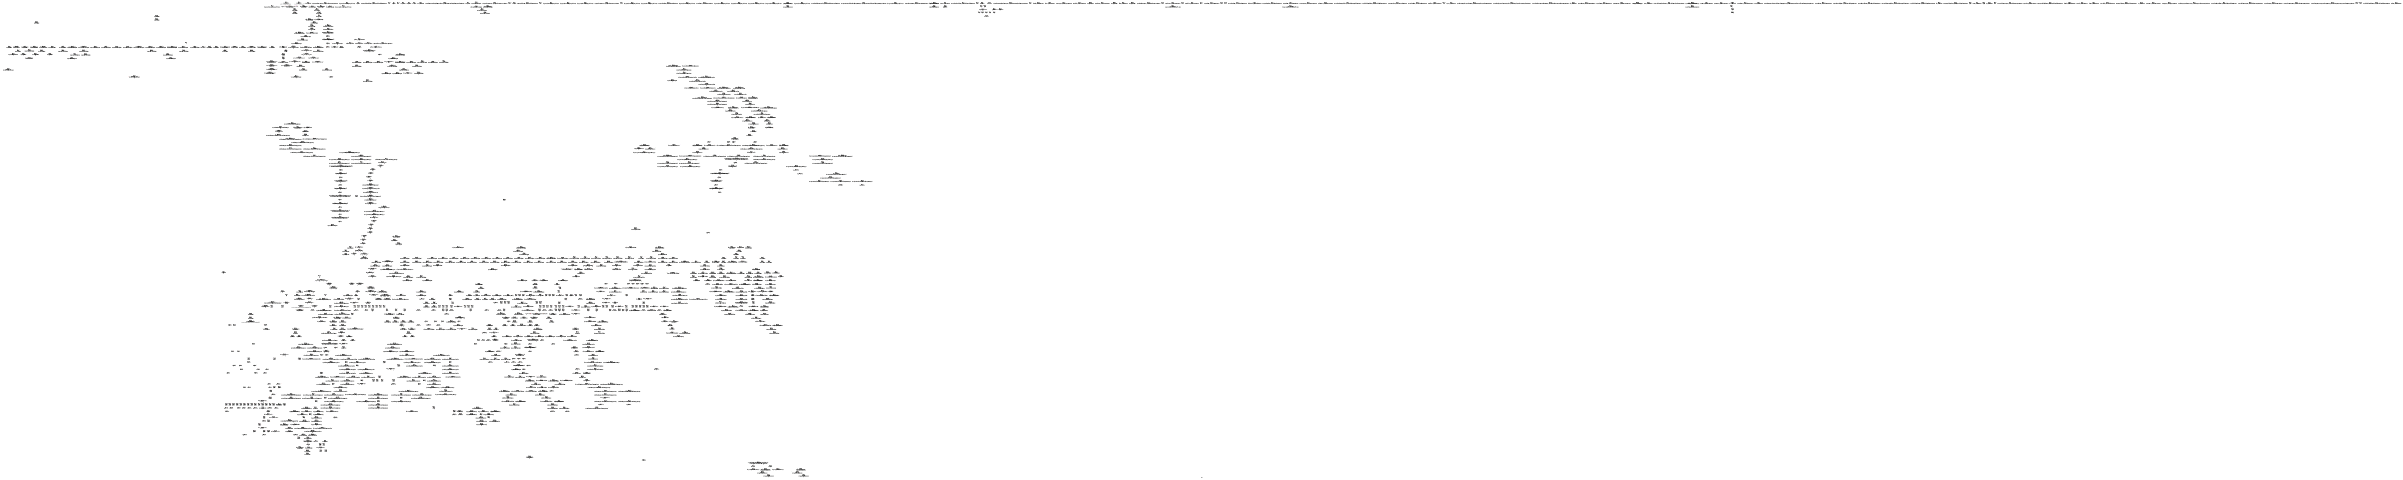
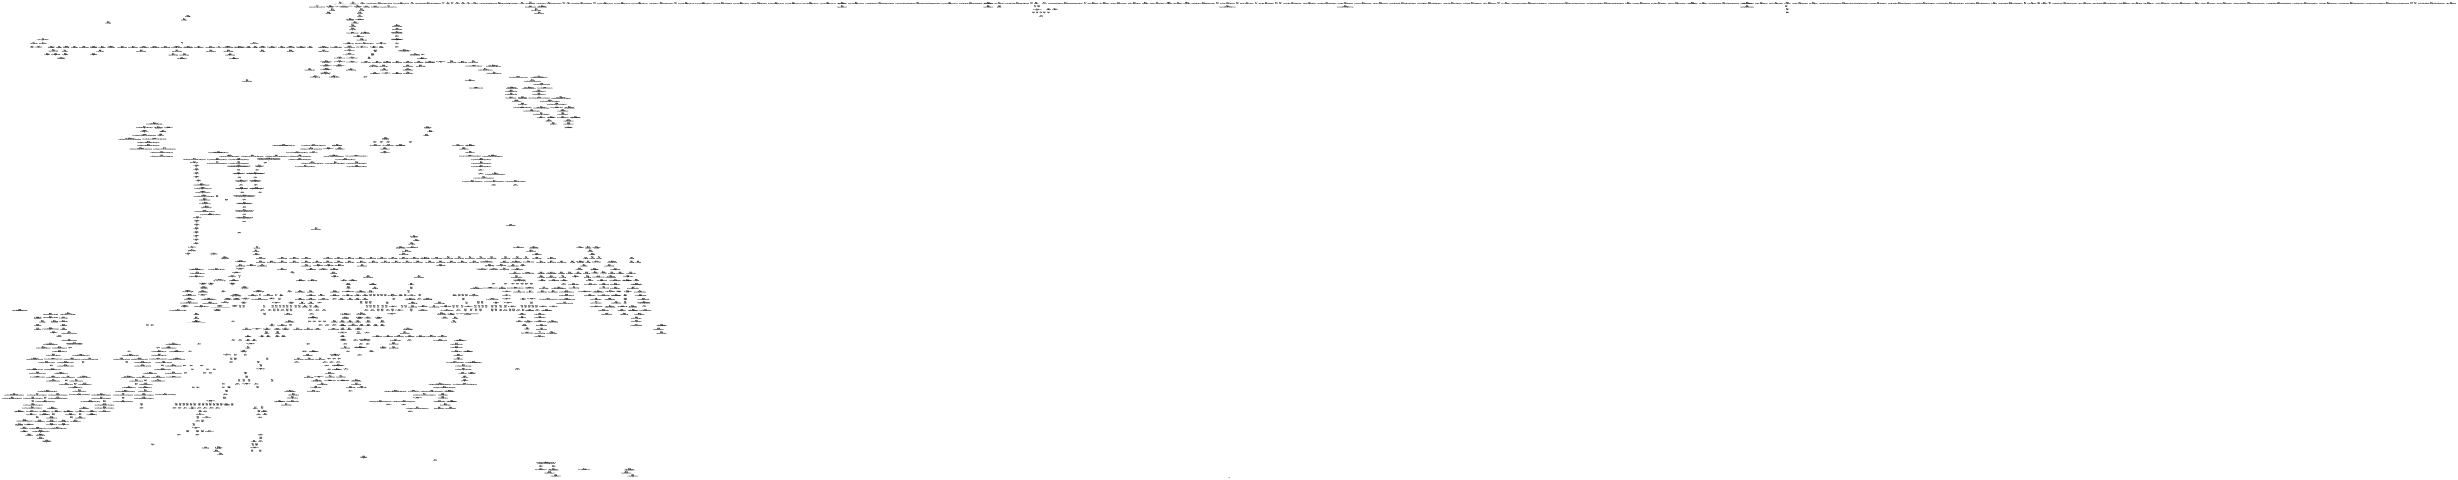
node "NodeID: 431": added
node "NodeID: 1474": removed
